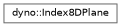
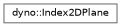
node "dyno::Index8DPlane": label "dyno::Index8DPlane" -> "dyno::Index2DPlane"
